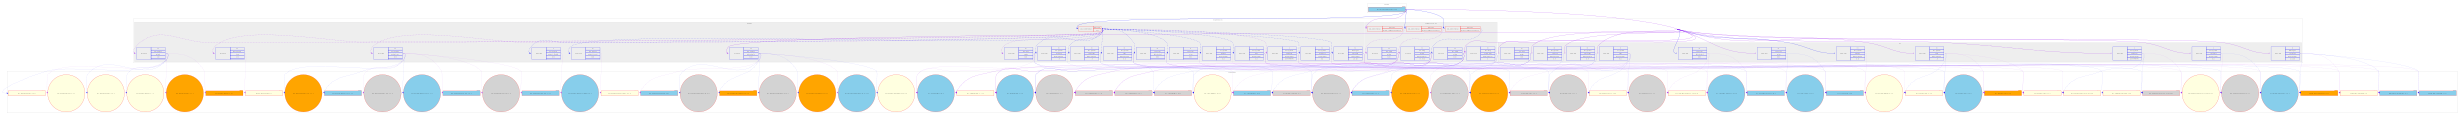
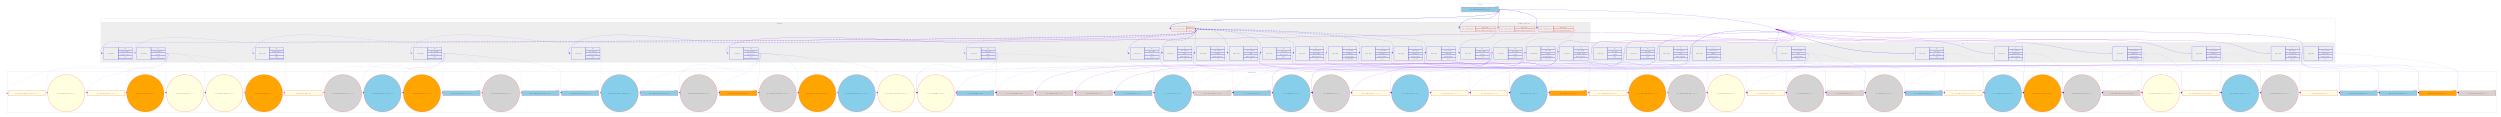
node "dev-python/pytest-3.0.7": shape folder -> circle
node "x11-libs/cairo-1.14.10": added
